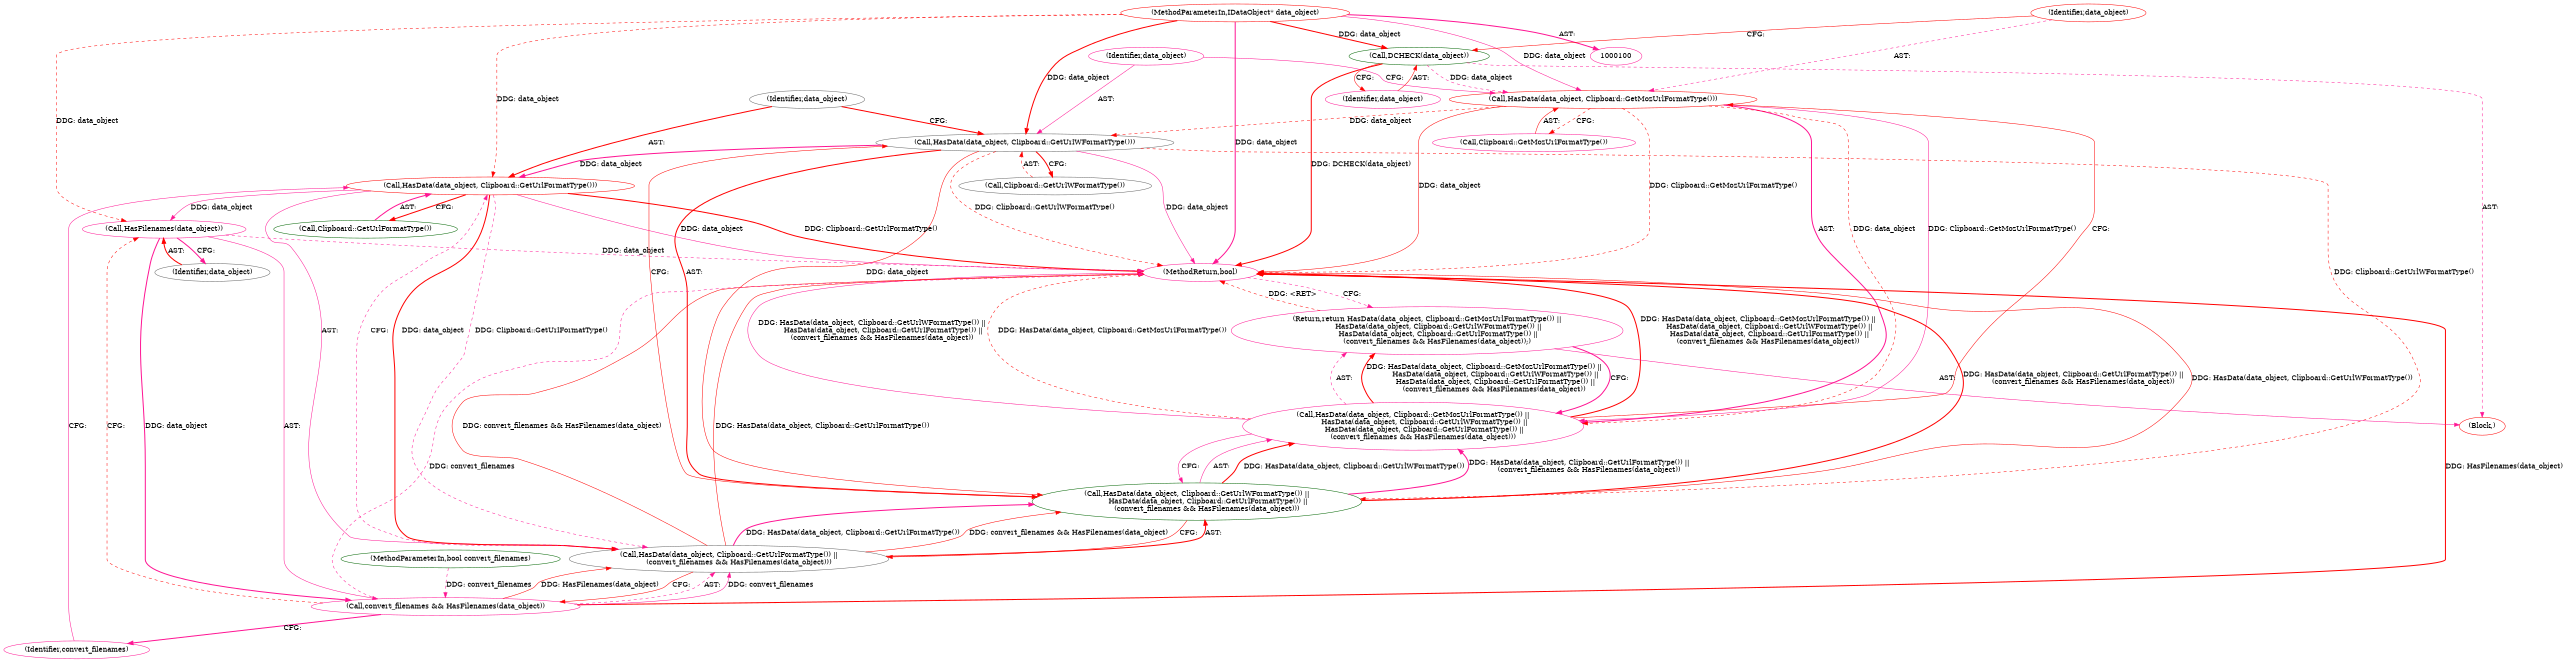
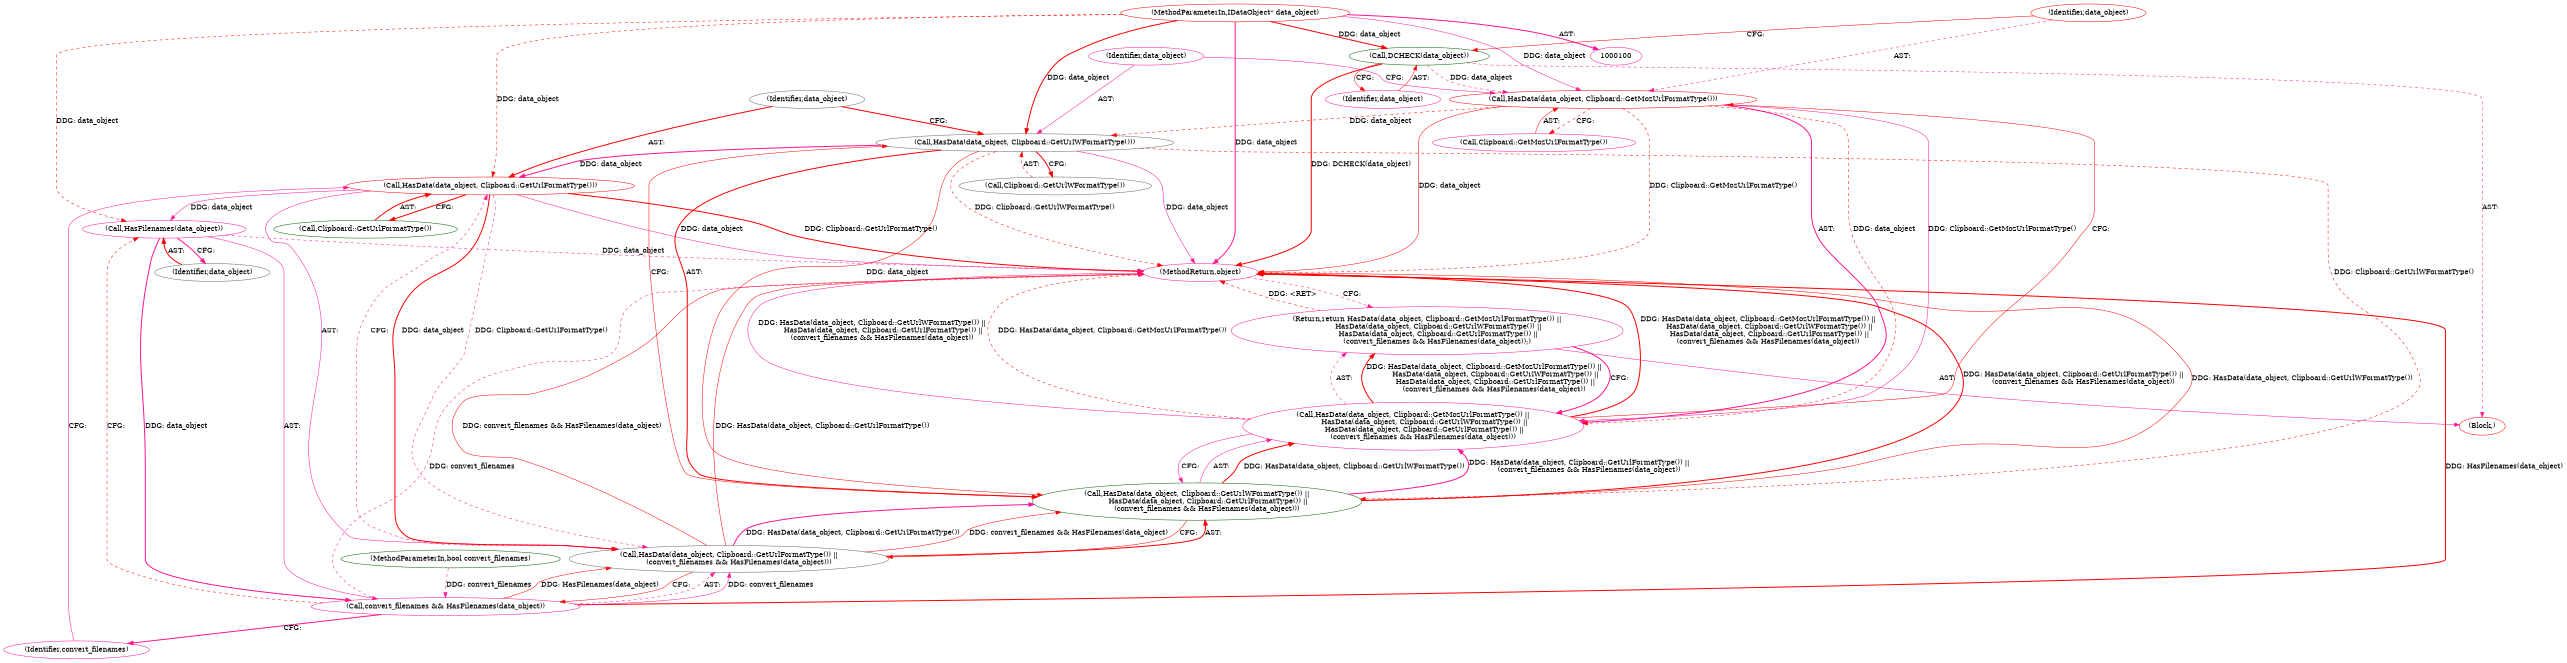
edge "(Call,Clipboard::GetUrlFormatType())" -> "(Call,HasData(data_object, Clipboard::GetUrlFormatType()))": color deeppink -> red
node "(MethodReturn,bool)": label "(MethodReturn,bool)" -> "(MethodReturn,object)"
